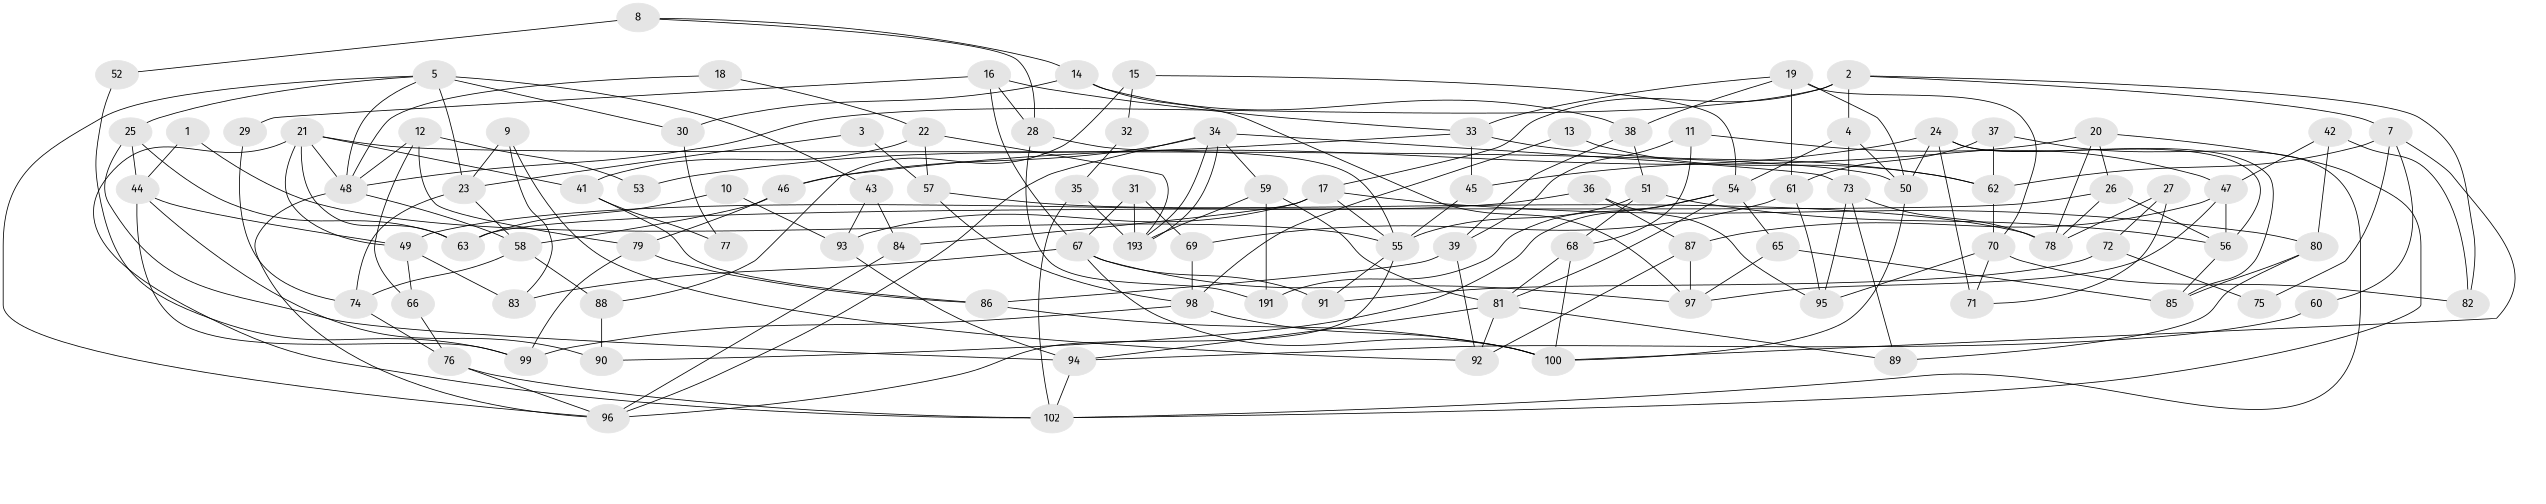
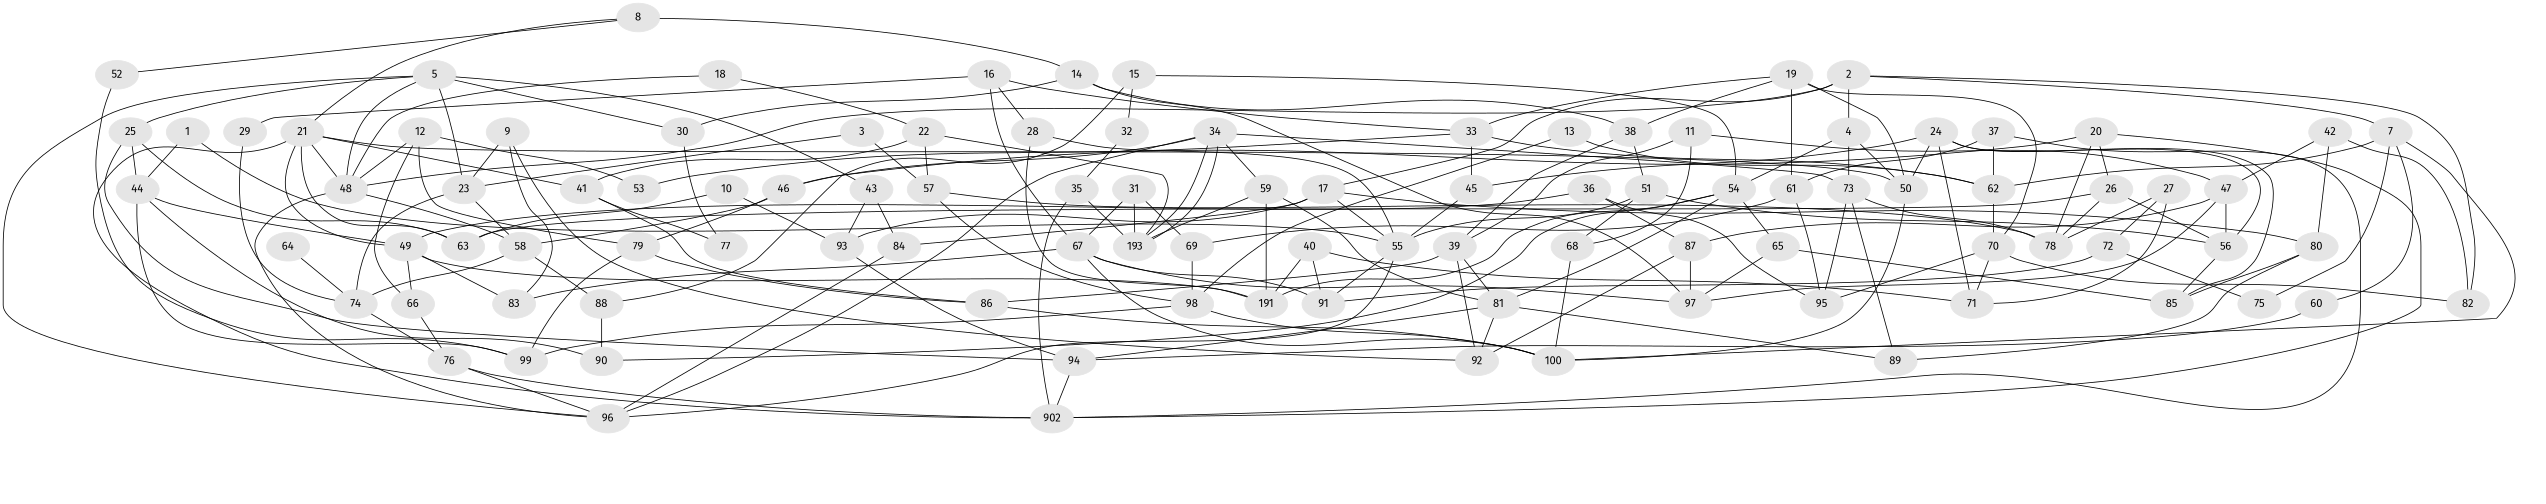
edge "8" -- "28": now "8" -- "21"
node "64": added
node "40": added
edge "68" -- "81": now "39" -- "81"
edge "49" -- "191": added
node "102": label "102" -> "902"
